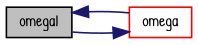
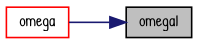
edge "omegaI" -> "omega": removed
